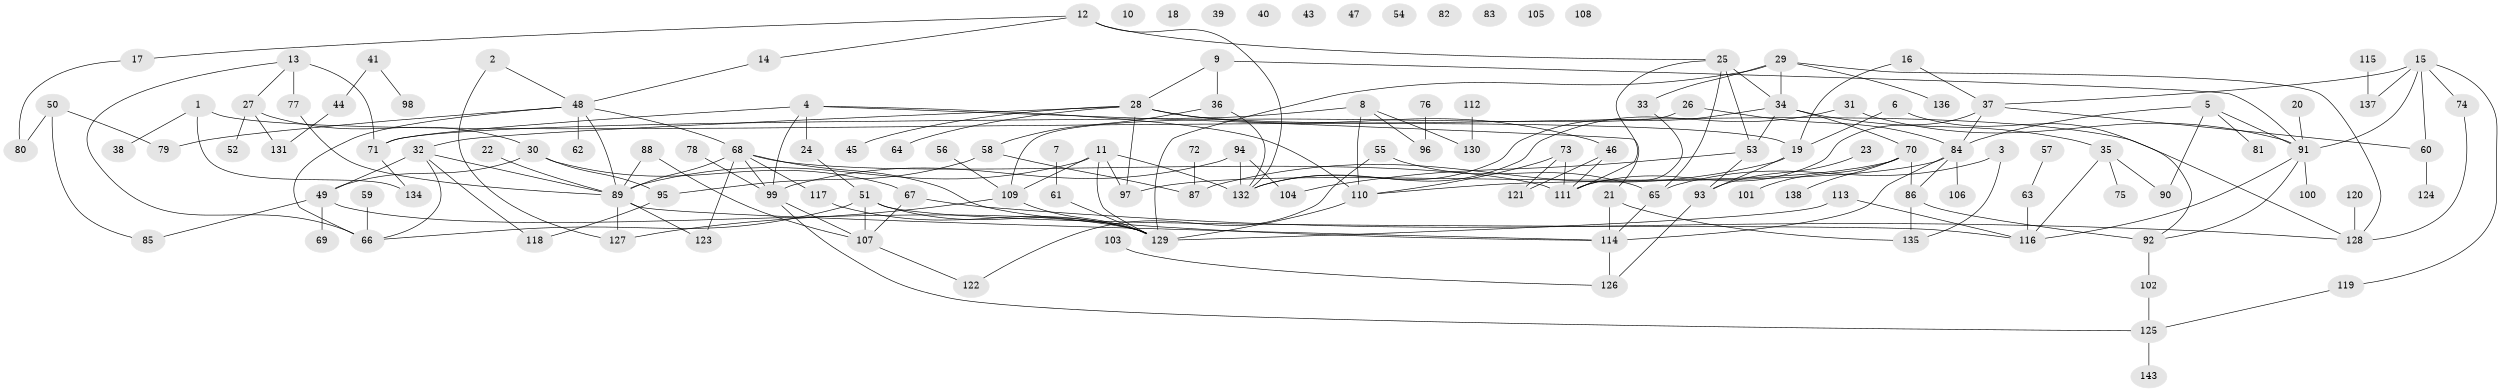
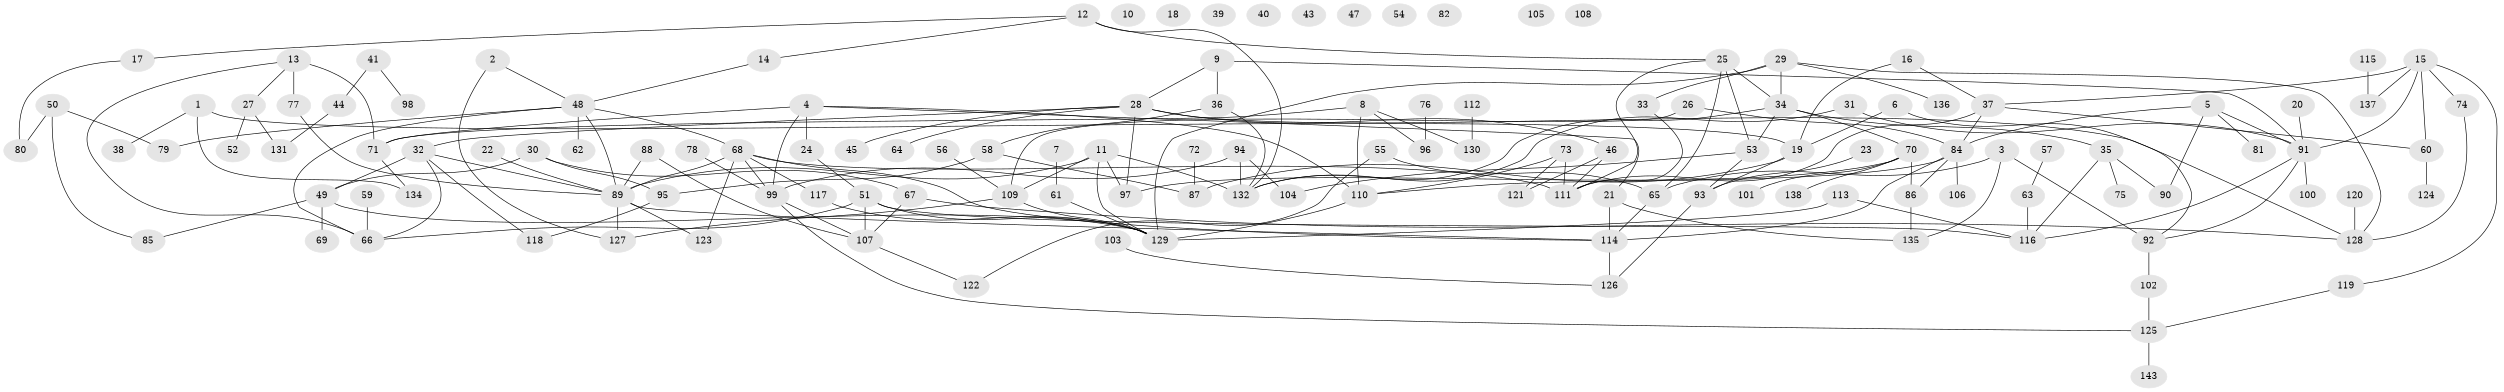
node "83": removed
edge "27" -- "30": removed
edge "86" -- "92": now "3" -- "92"
